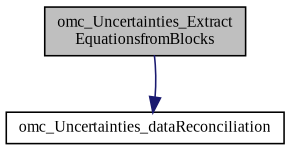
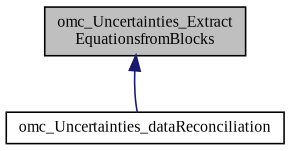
edge "omc_Uncertainties_Extract EquationsfromBlocks" -> "omc_Uncertainties_dataReconciliation": reversed
